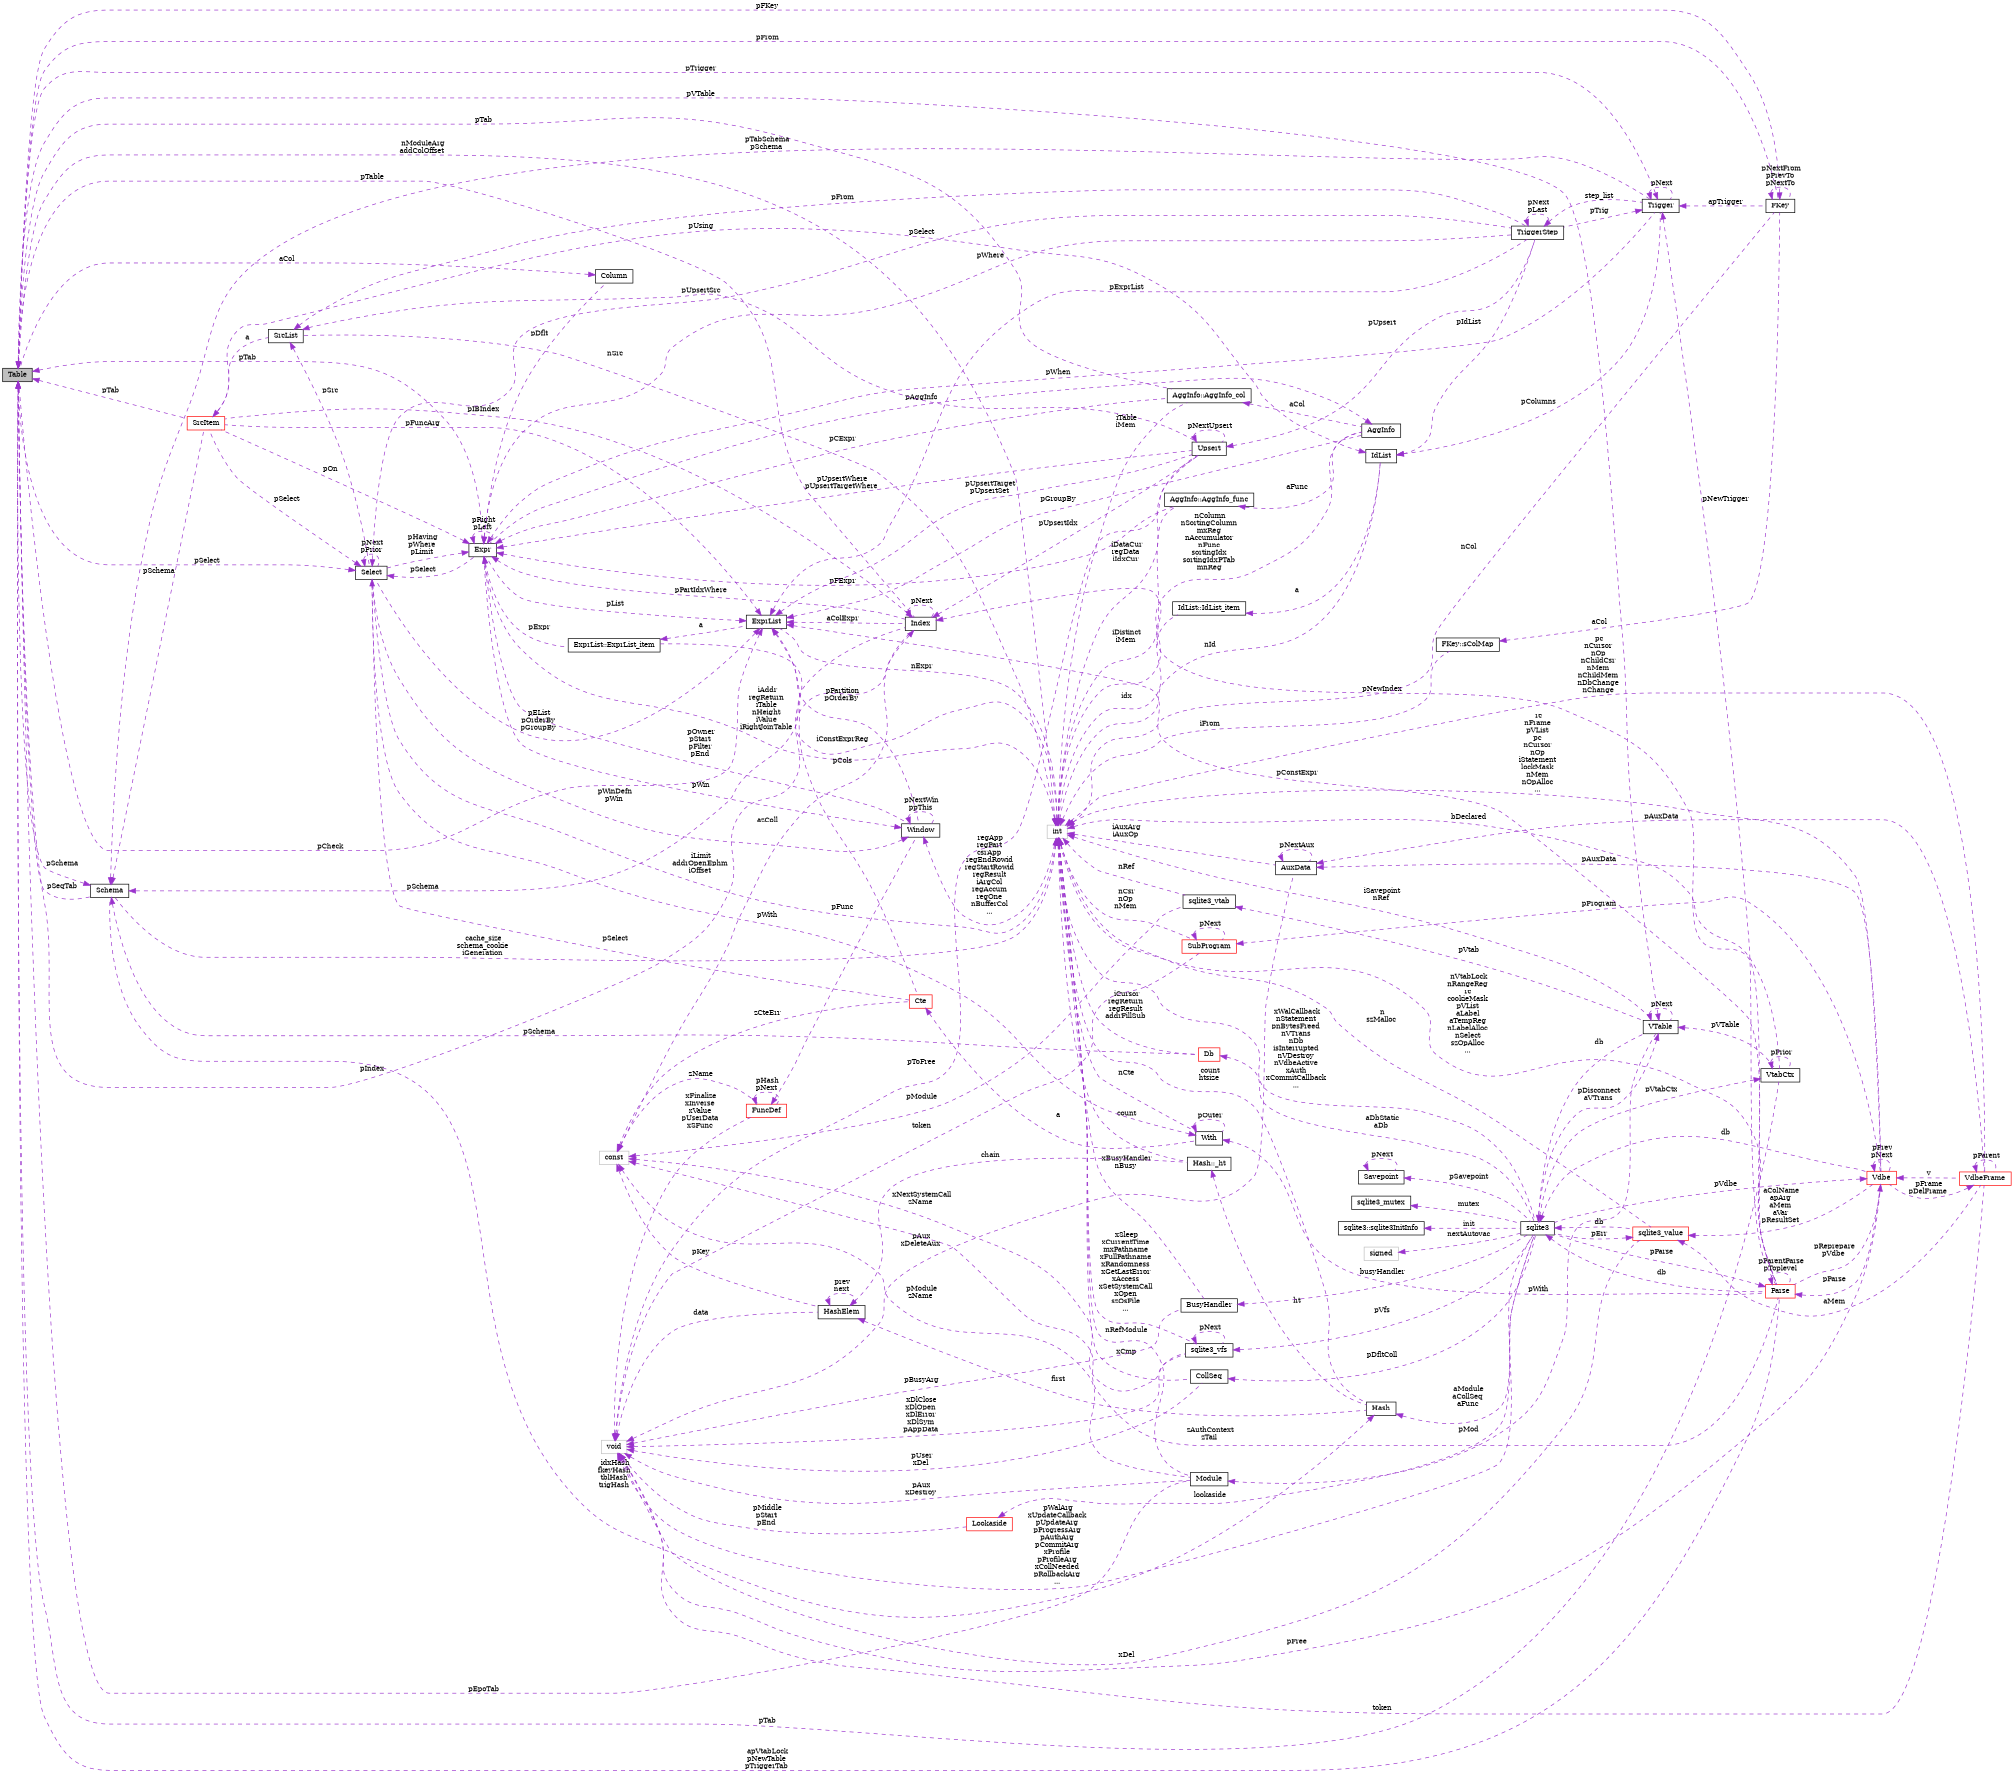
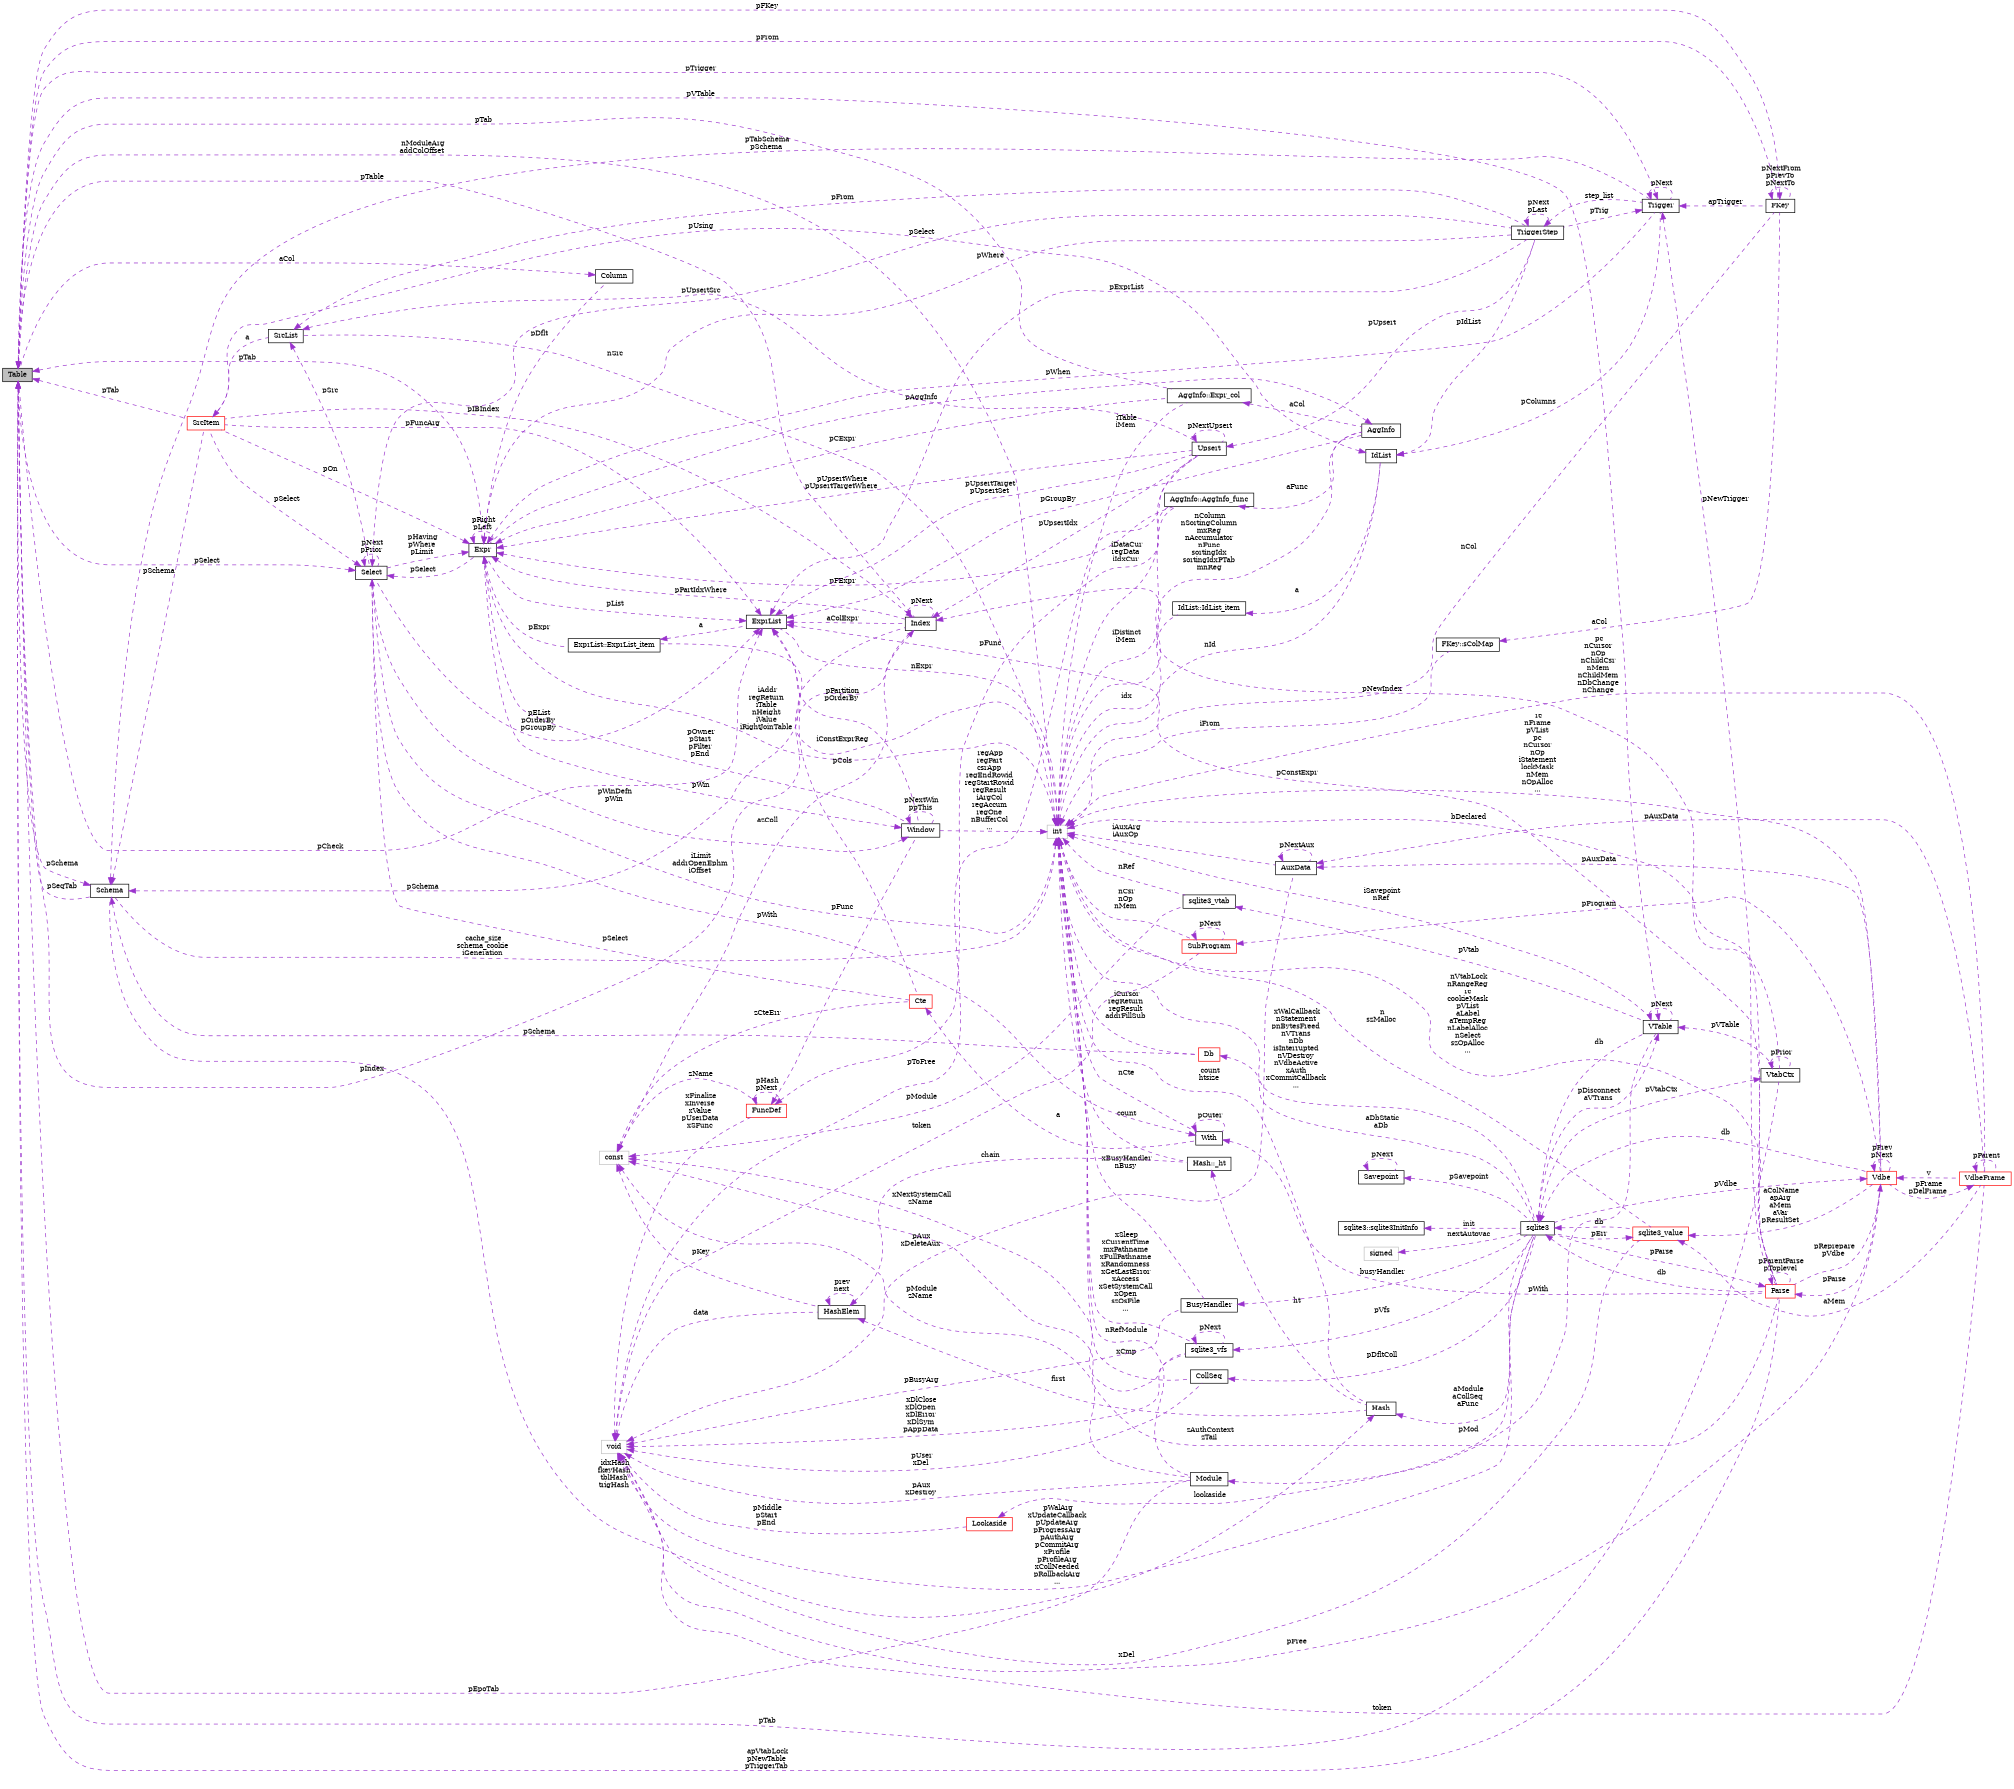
node "AggInfo::AggInfo_col": label "AggInfo::AggInfo_col" -> "AggInfo::Expr_col"
edge "AggInfo::AggInfo_func" -> "FuncDef": added, label "pFunc"
edge "int" -> "Window": reversed
node "sqlite3_mutex": removed
